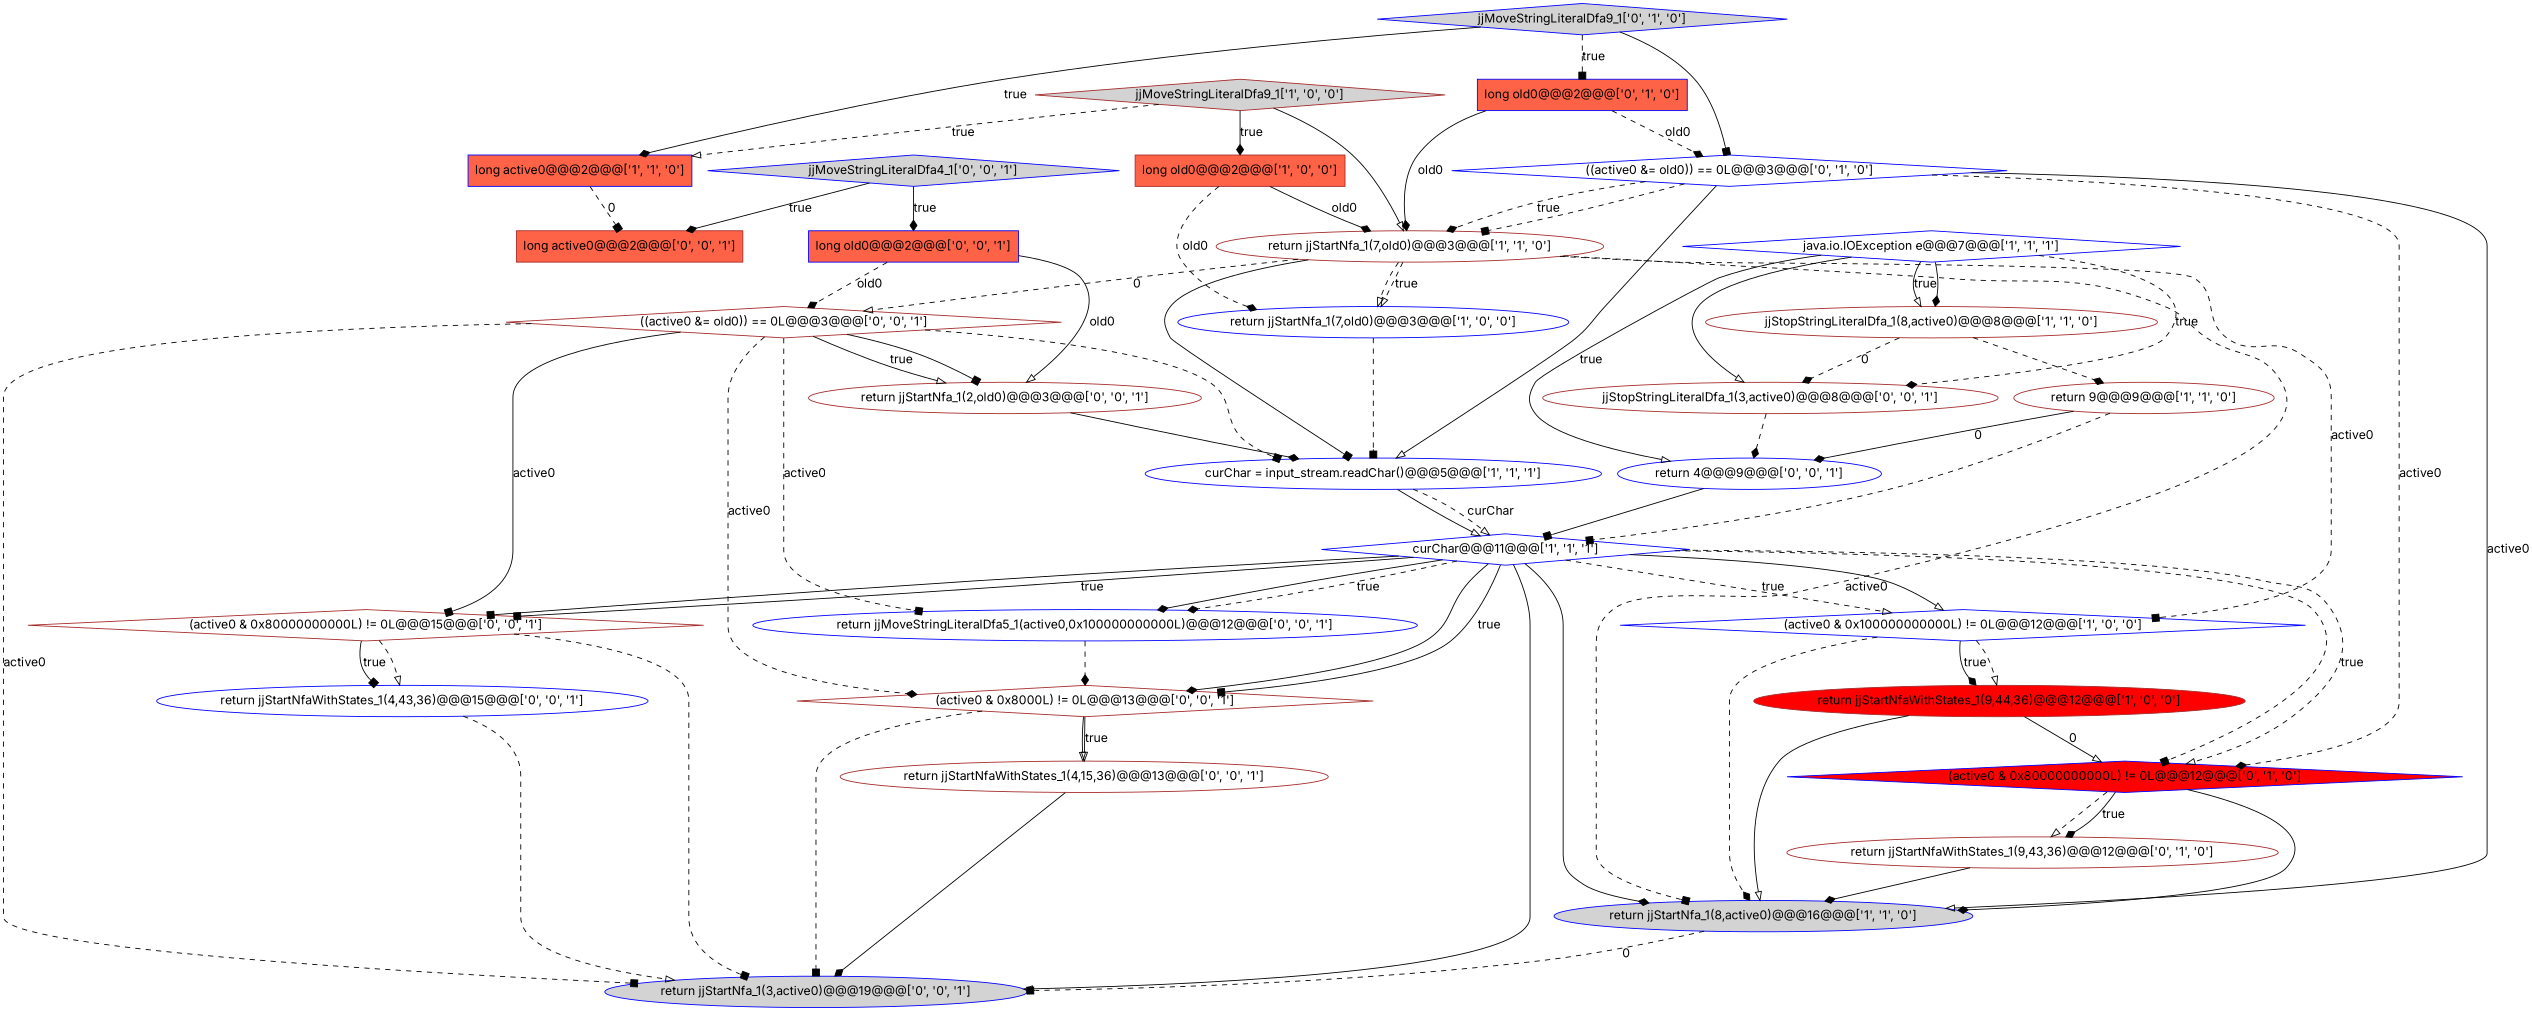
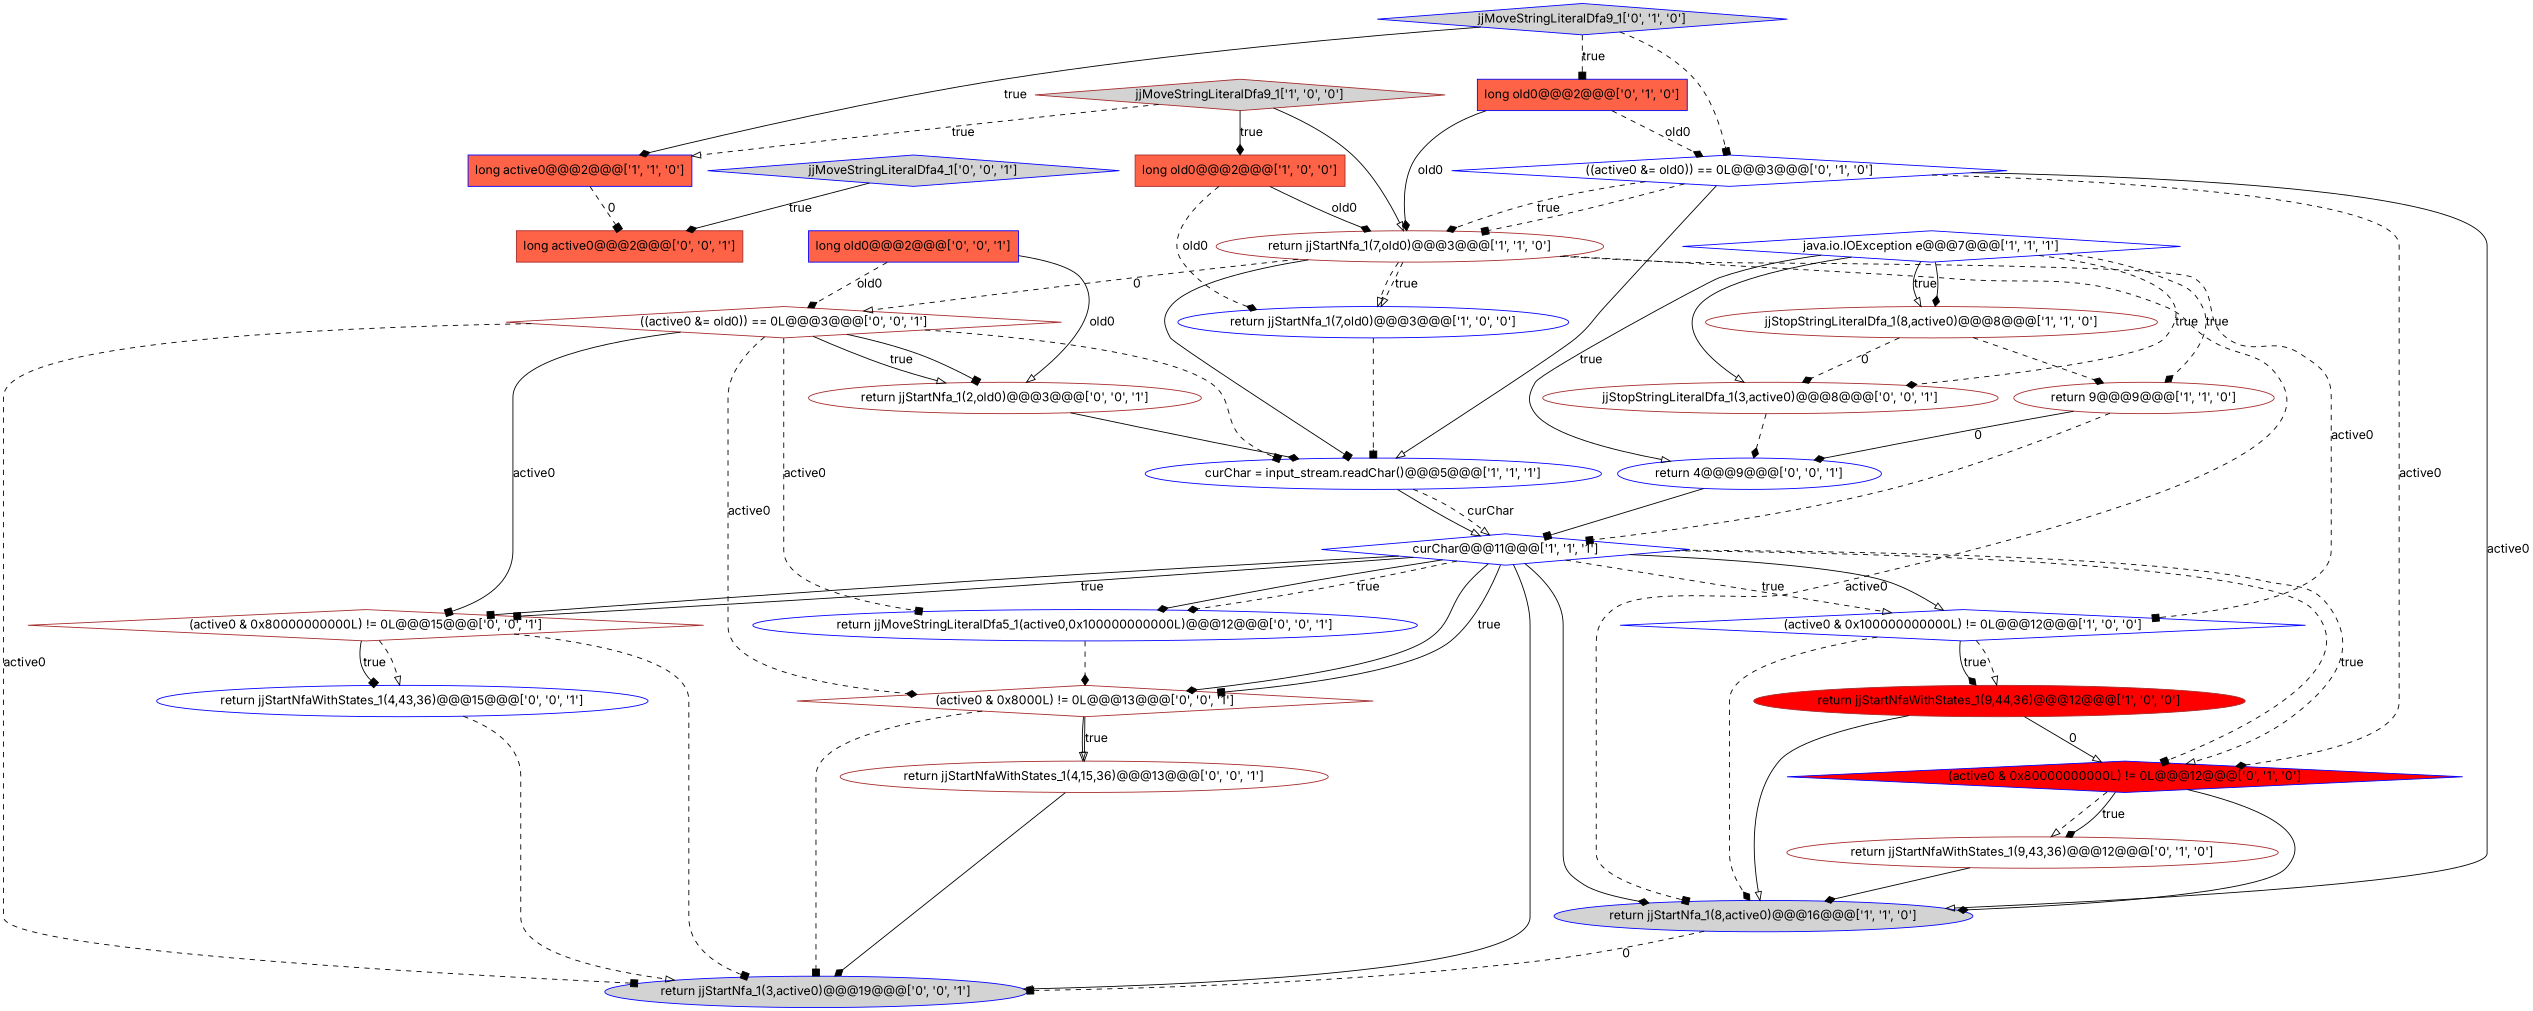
edge "jjMoveStringLiteralDfa9_1['0', '1', '0']" -> "((active0 &= old0)) == 0L@@@3@@@['0', '1', '0']": style solid -> dashed
edge "jjMoveStringLiteralDfa4_1['0', '0', '1']" -> "long old0@@@2@@@['0', '0', '1']": removed, label "true"
edge "java.io.IOException e@@@7@@@['1', '1', '1']" -> "return 9@@@9@@@['1', '1', '0']": added, label "true"
